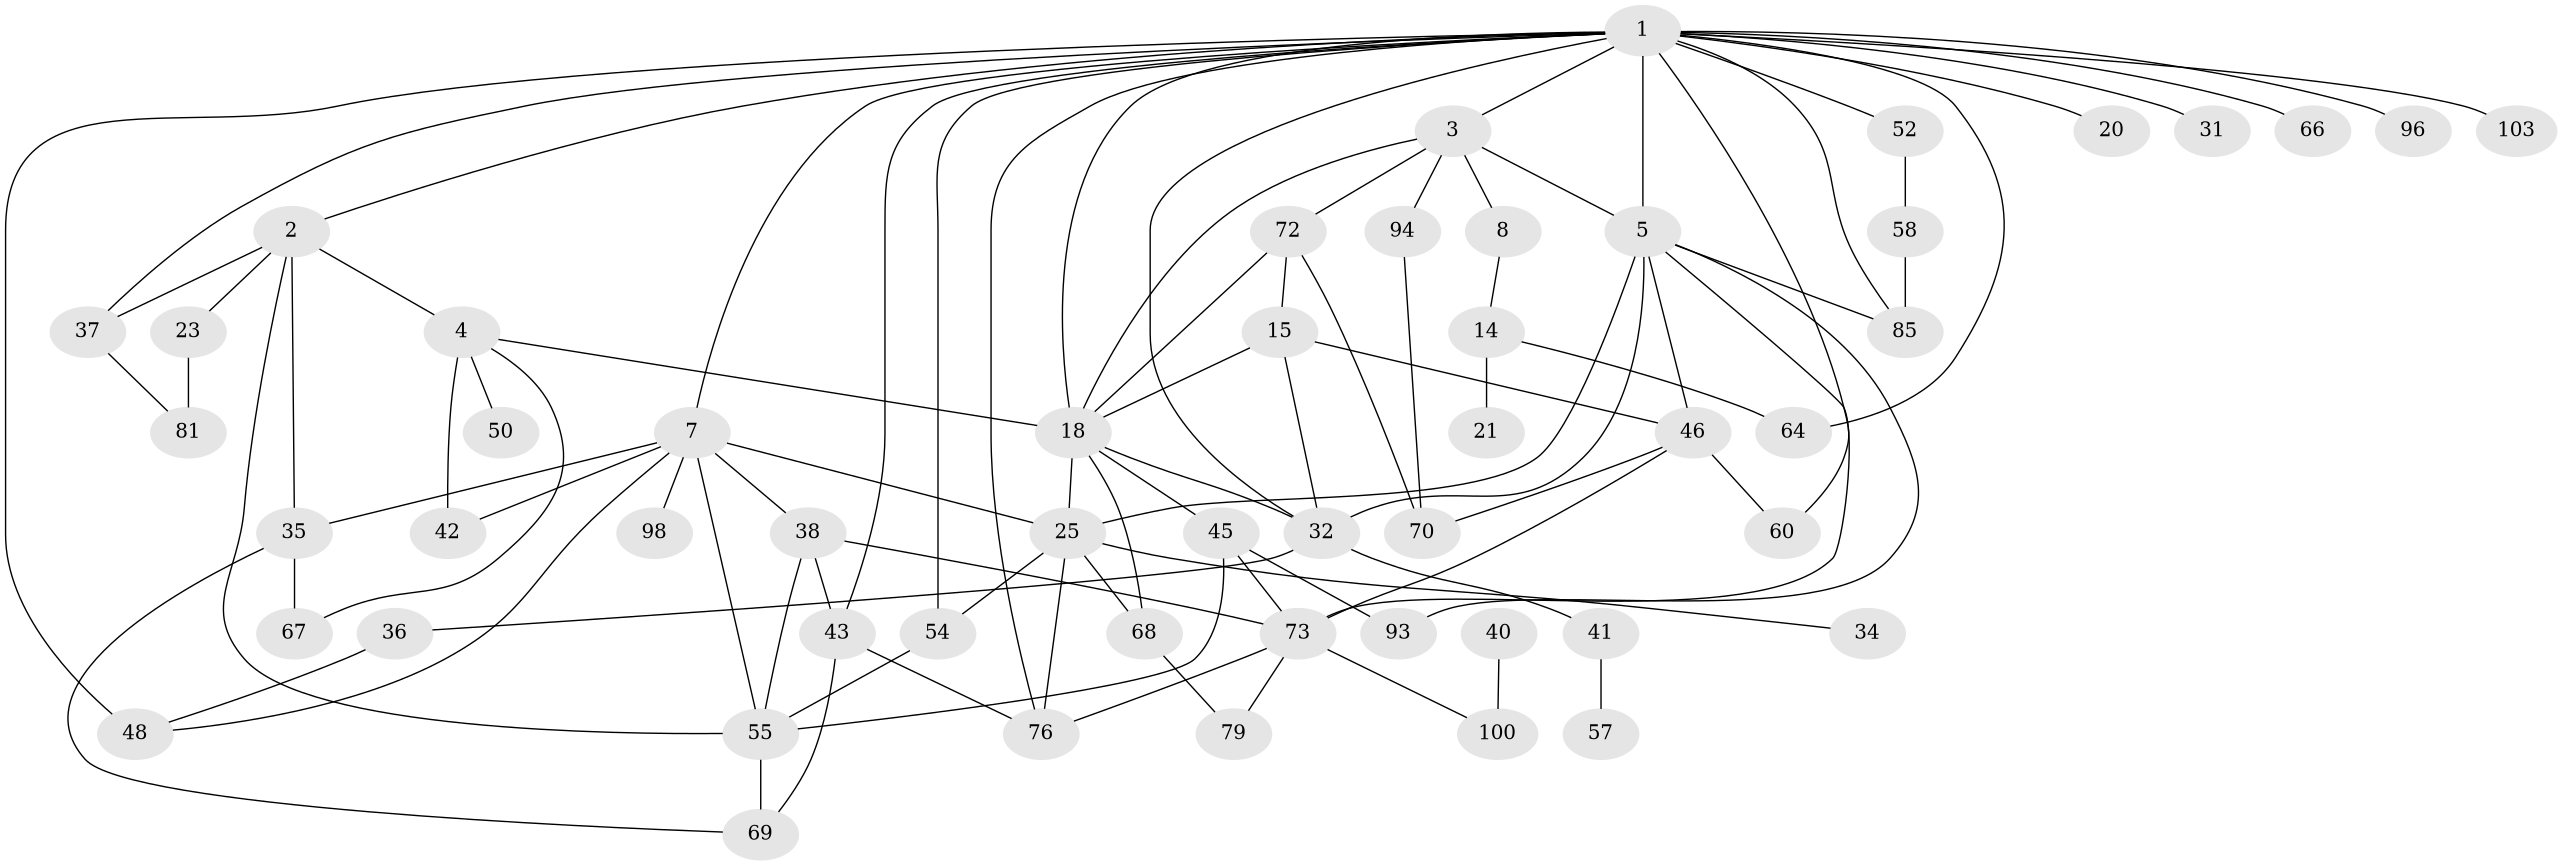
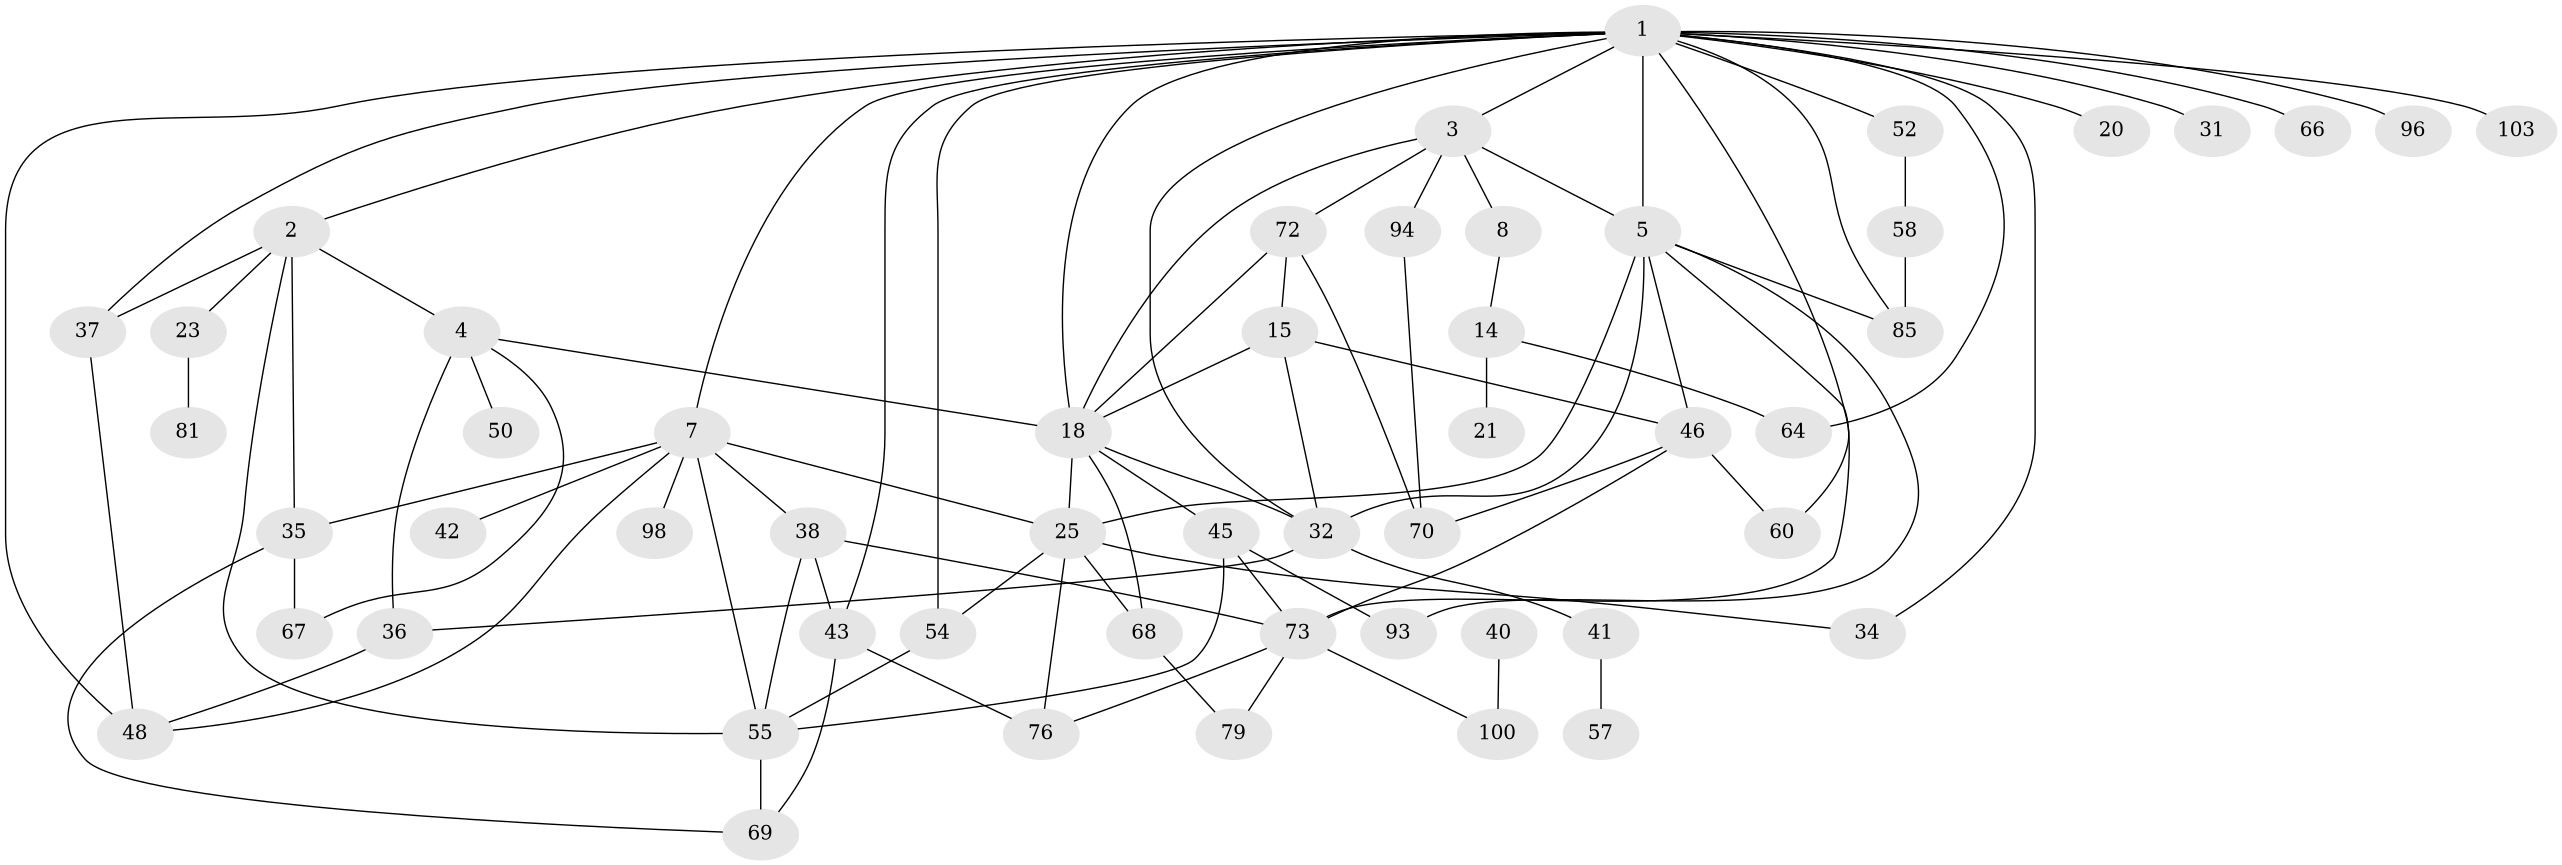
edge "1" -- "76": now "1" -- "34"
edge "37" -- "81": now "37" -- "48"
edge "4" -- "42": now "4" -- "36"
